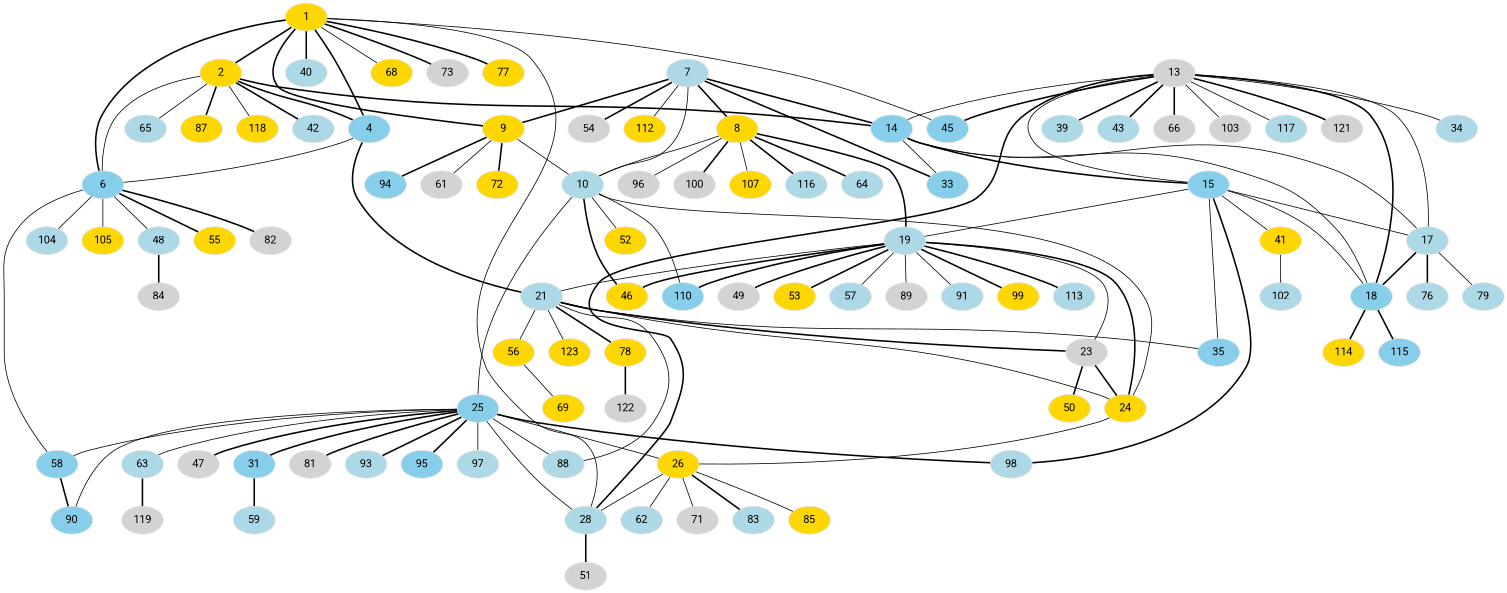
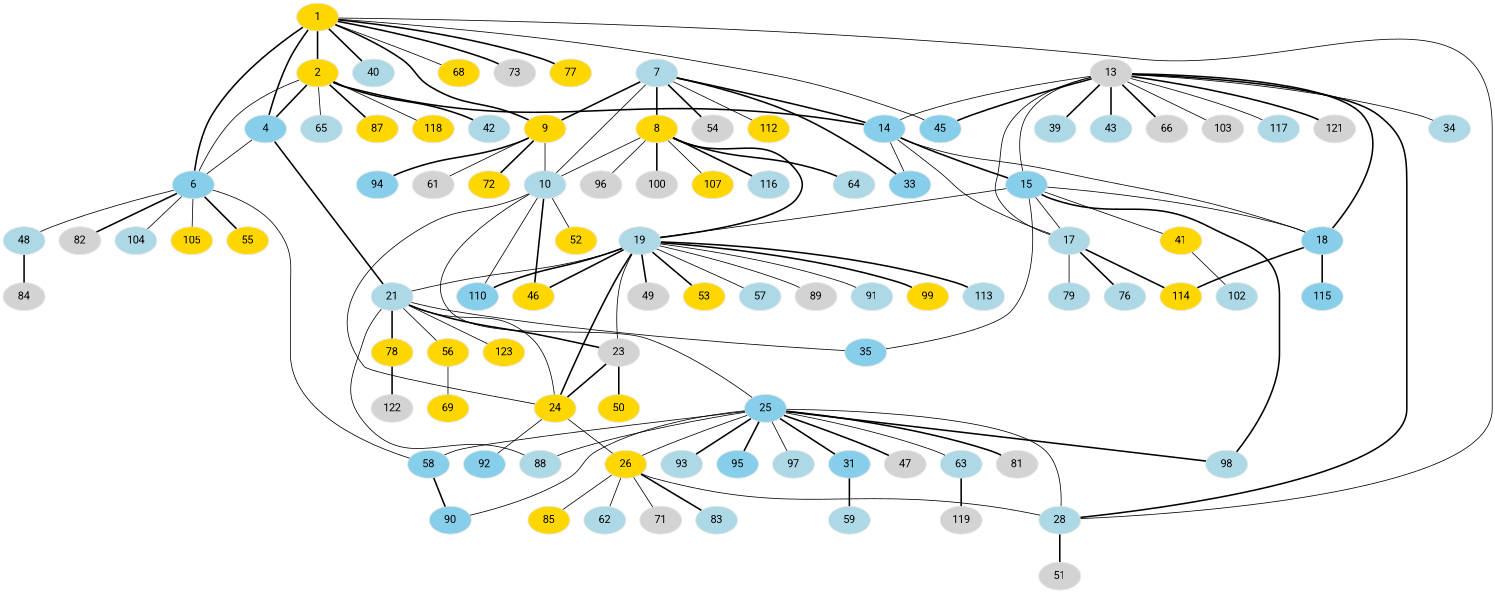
edge "17" -- "18": now "17" -- "114"
node "92": added
